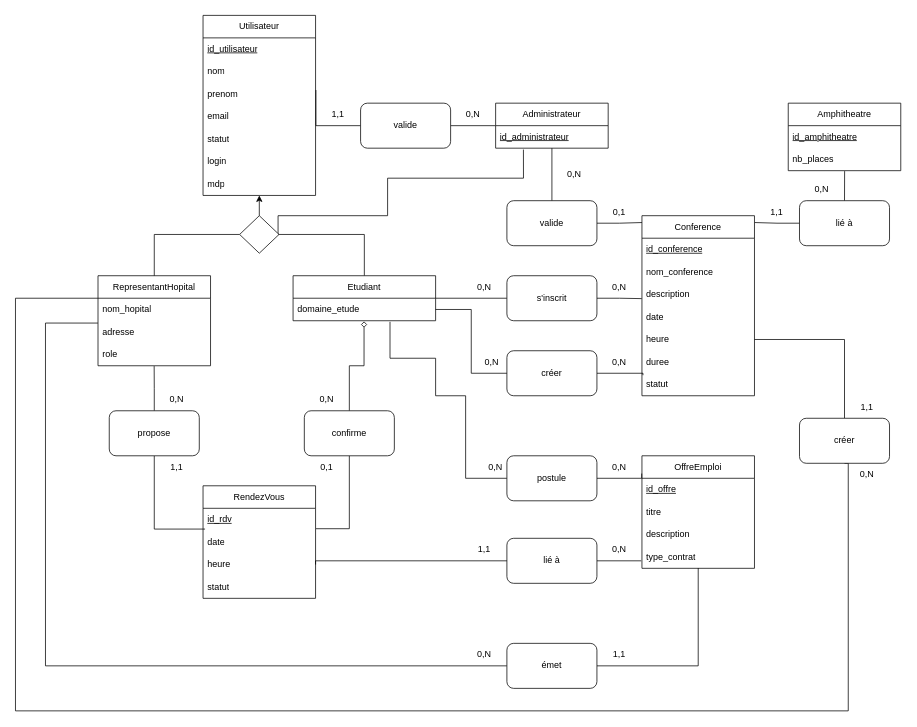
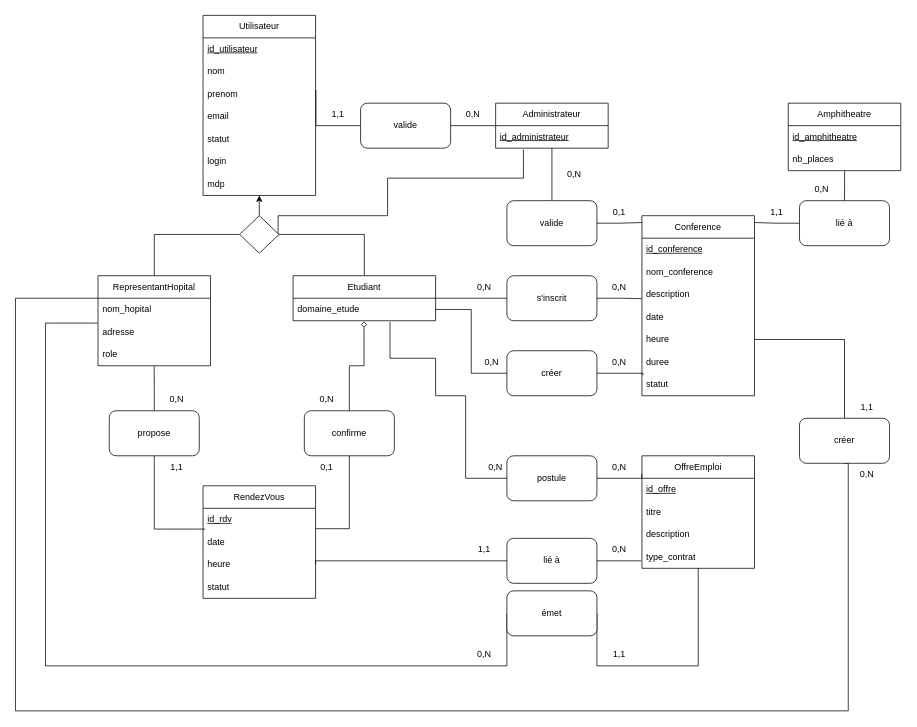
node "émet": moved (552, 666) -> (552, 613)
